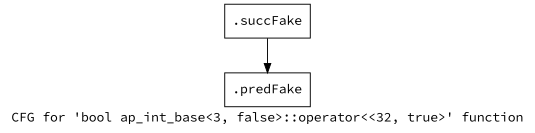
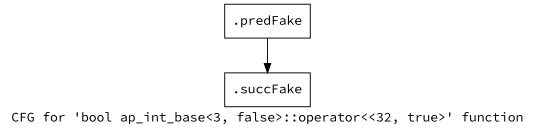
edge ".succFake" -> ".predFake": reversed
